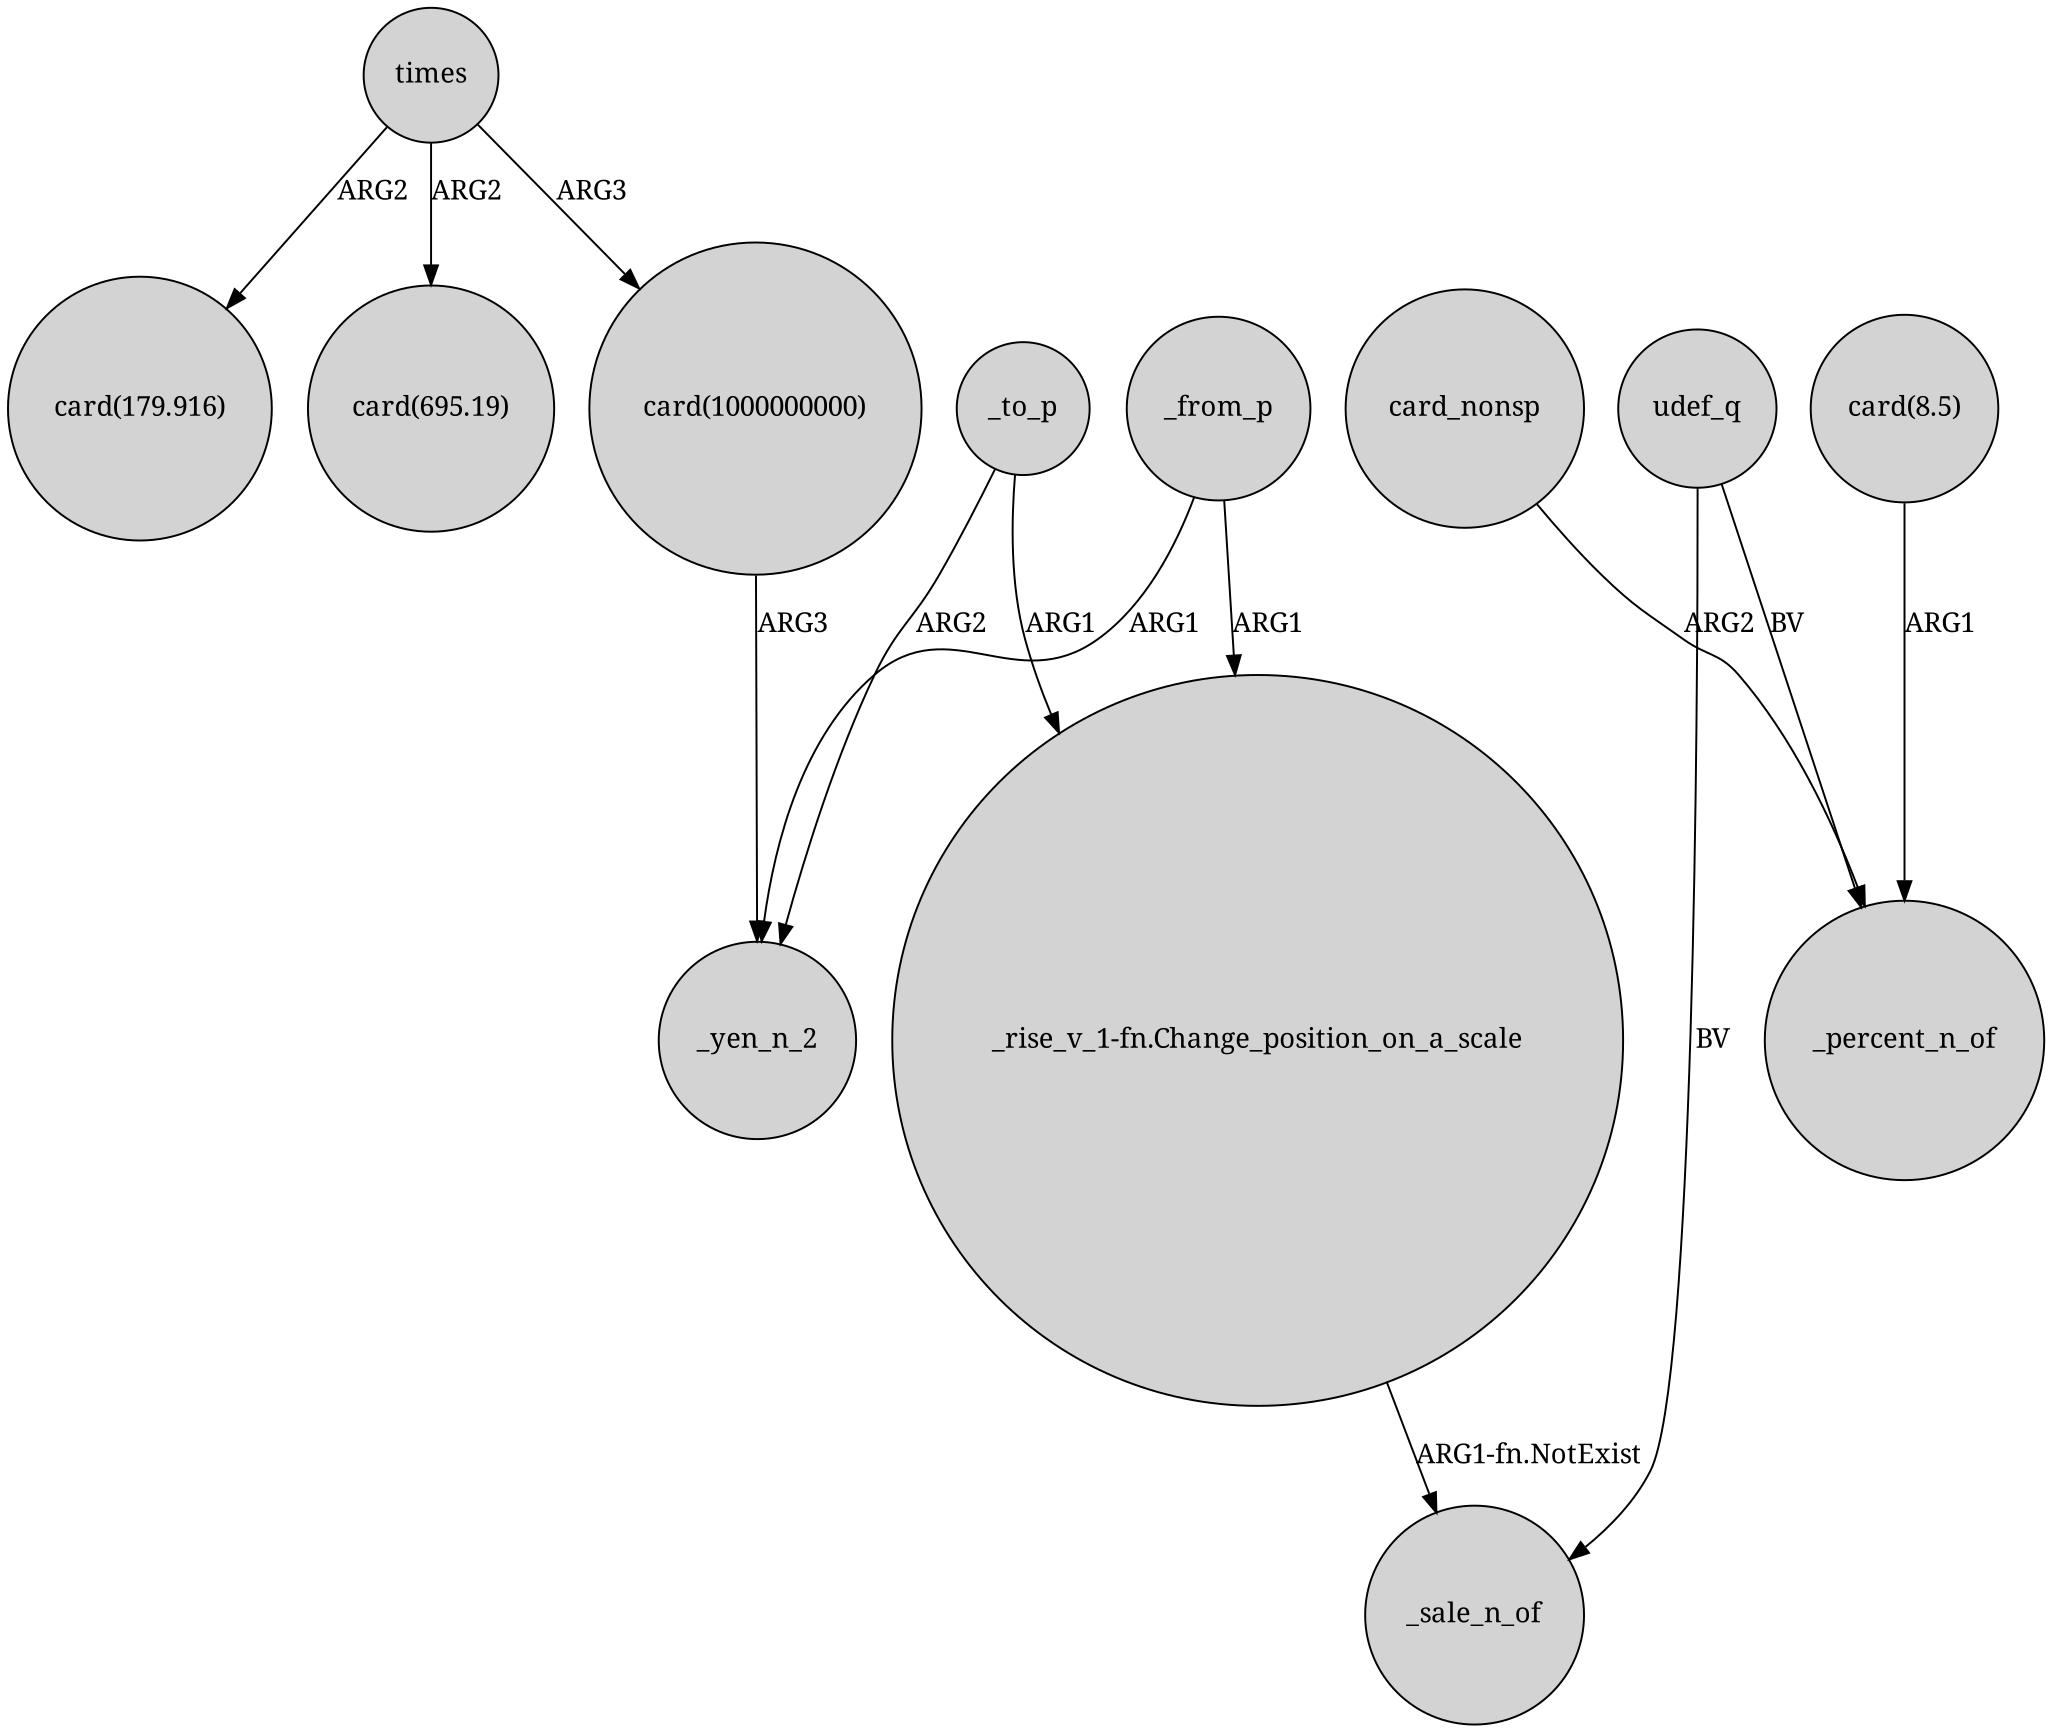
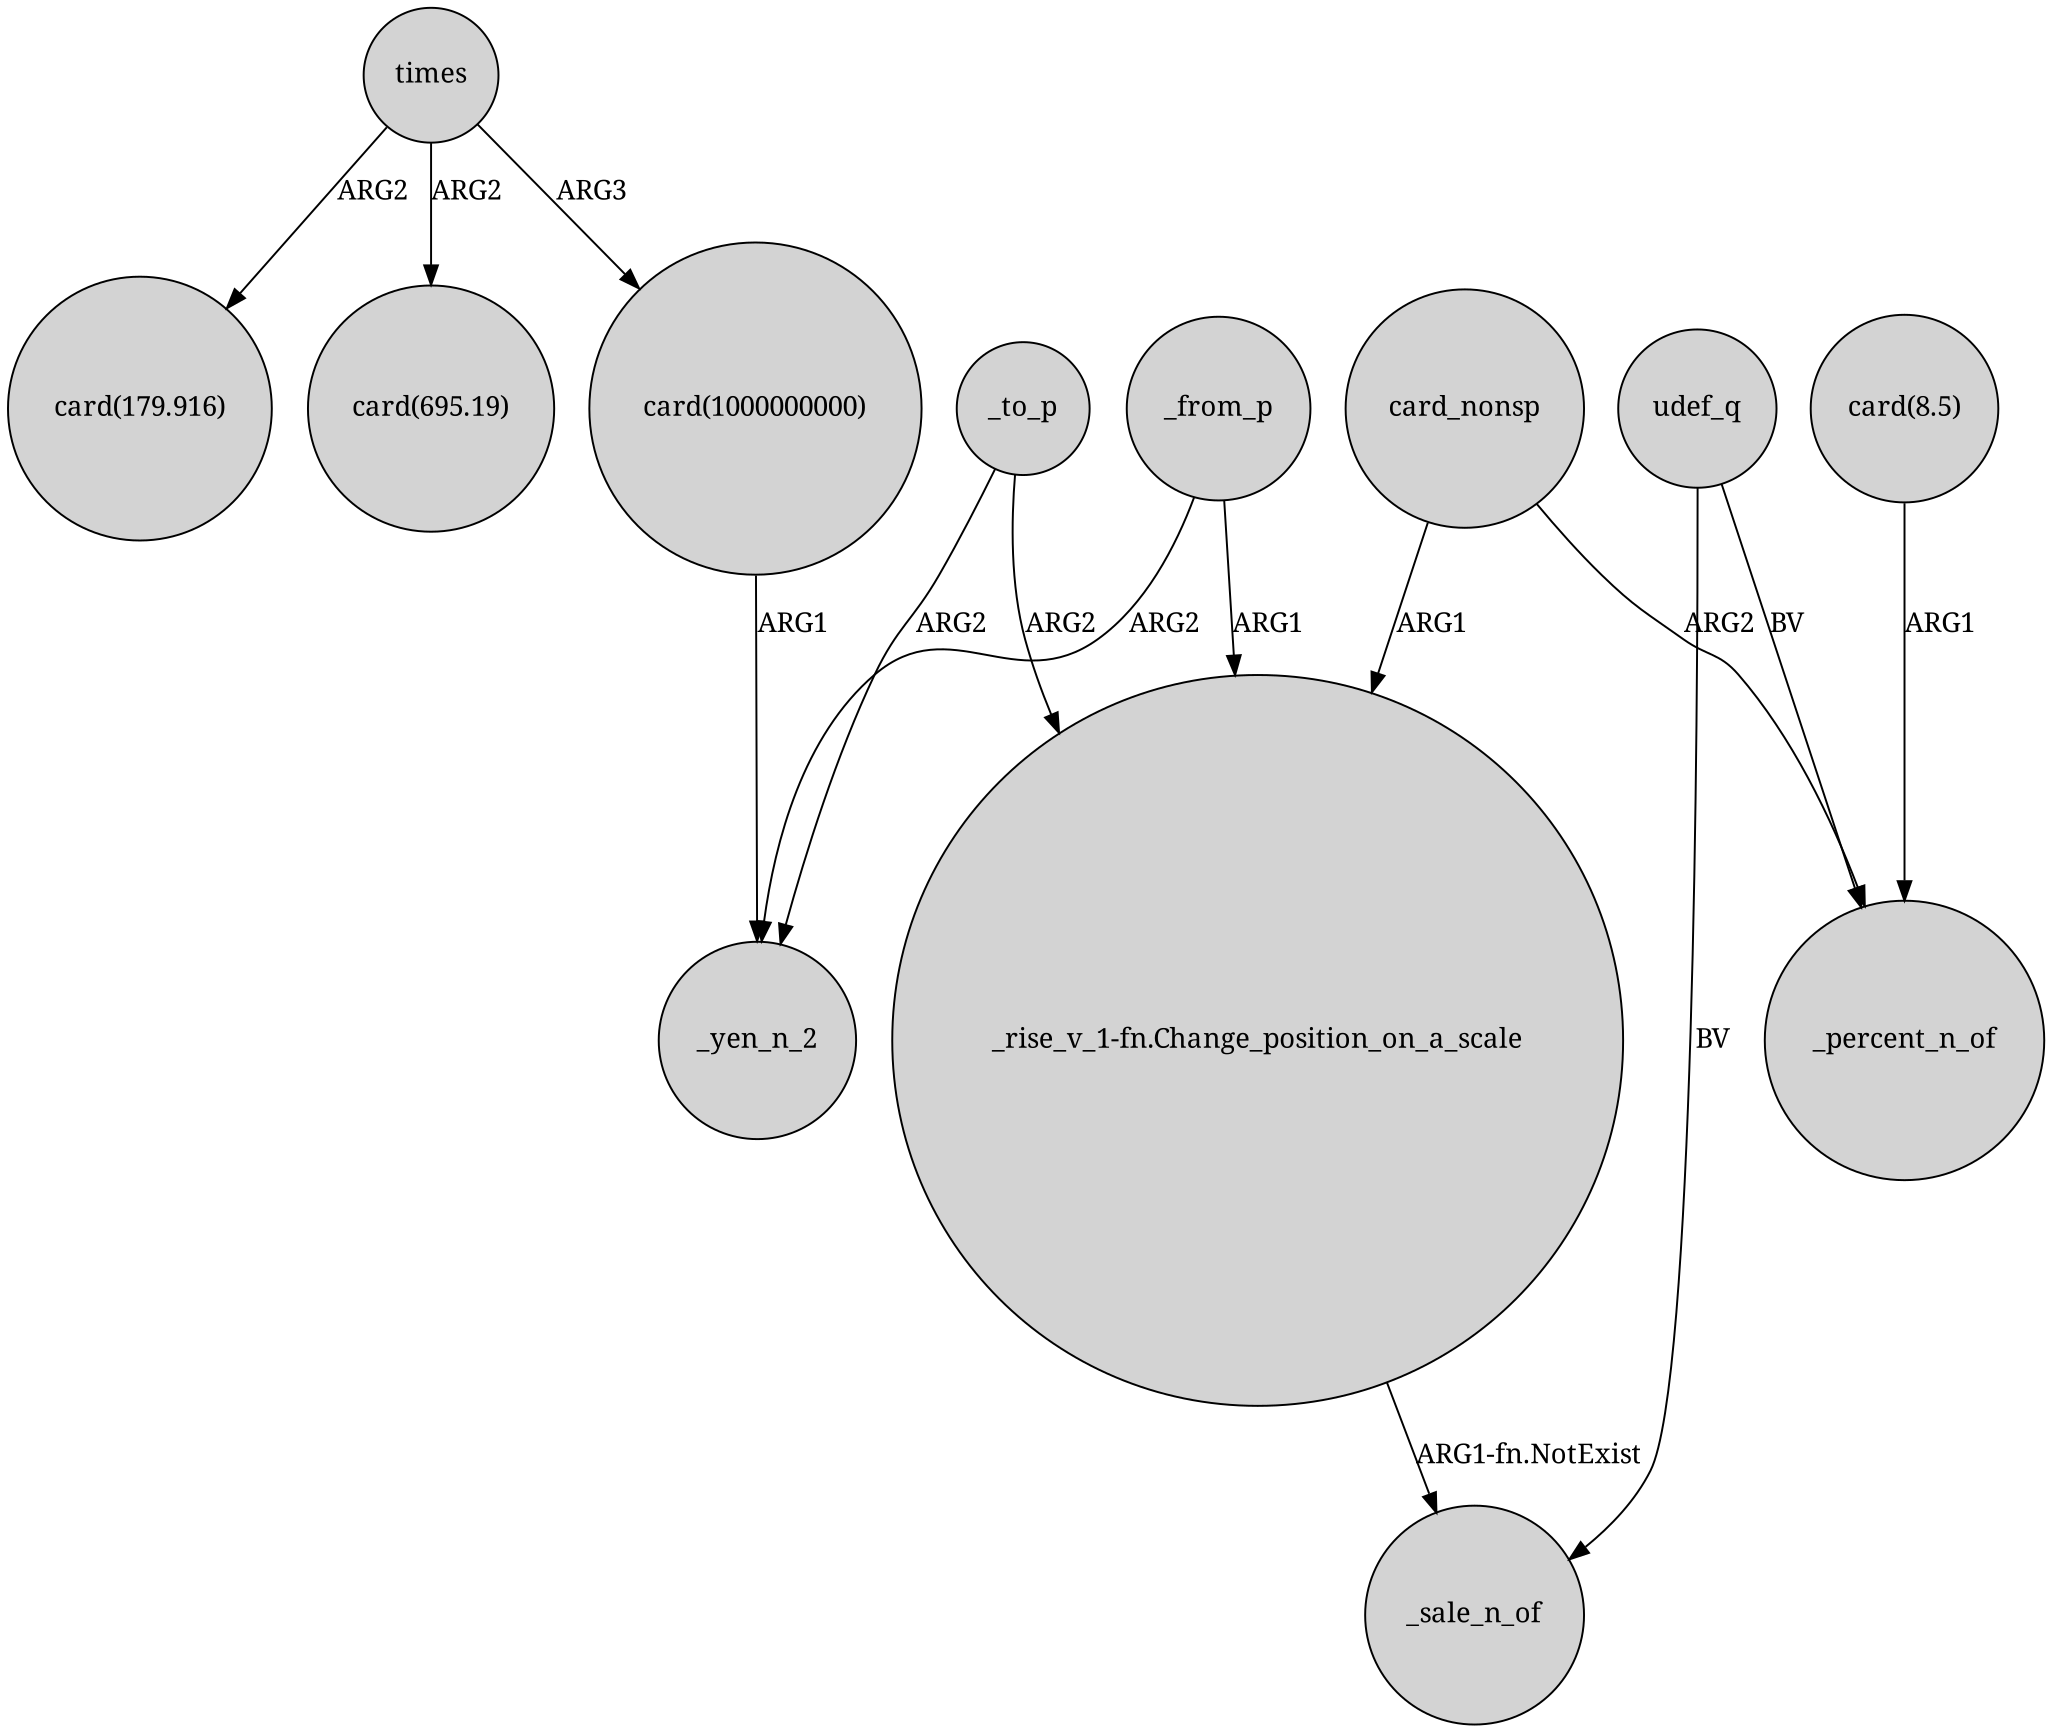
edge "card_nonsp" -> "_rise_v_1-fn.Change_position_on_a_scale": added, label "ARG1"
edge "card(1000000000)" -> "_yen_n_2": label "ARG3" -> "ARG1"
edge "_to_p" -> "_rise_v_1-fn.Change_position_on_a_scale": label "ARG1" -> "ARG2"
edge "_from_p" -> "_yen_n_2": label "ARG1" -> "ARG2"
